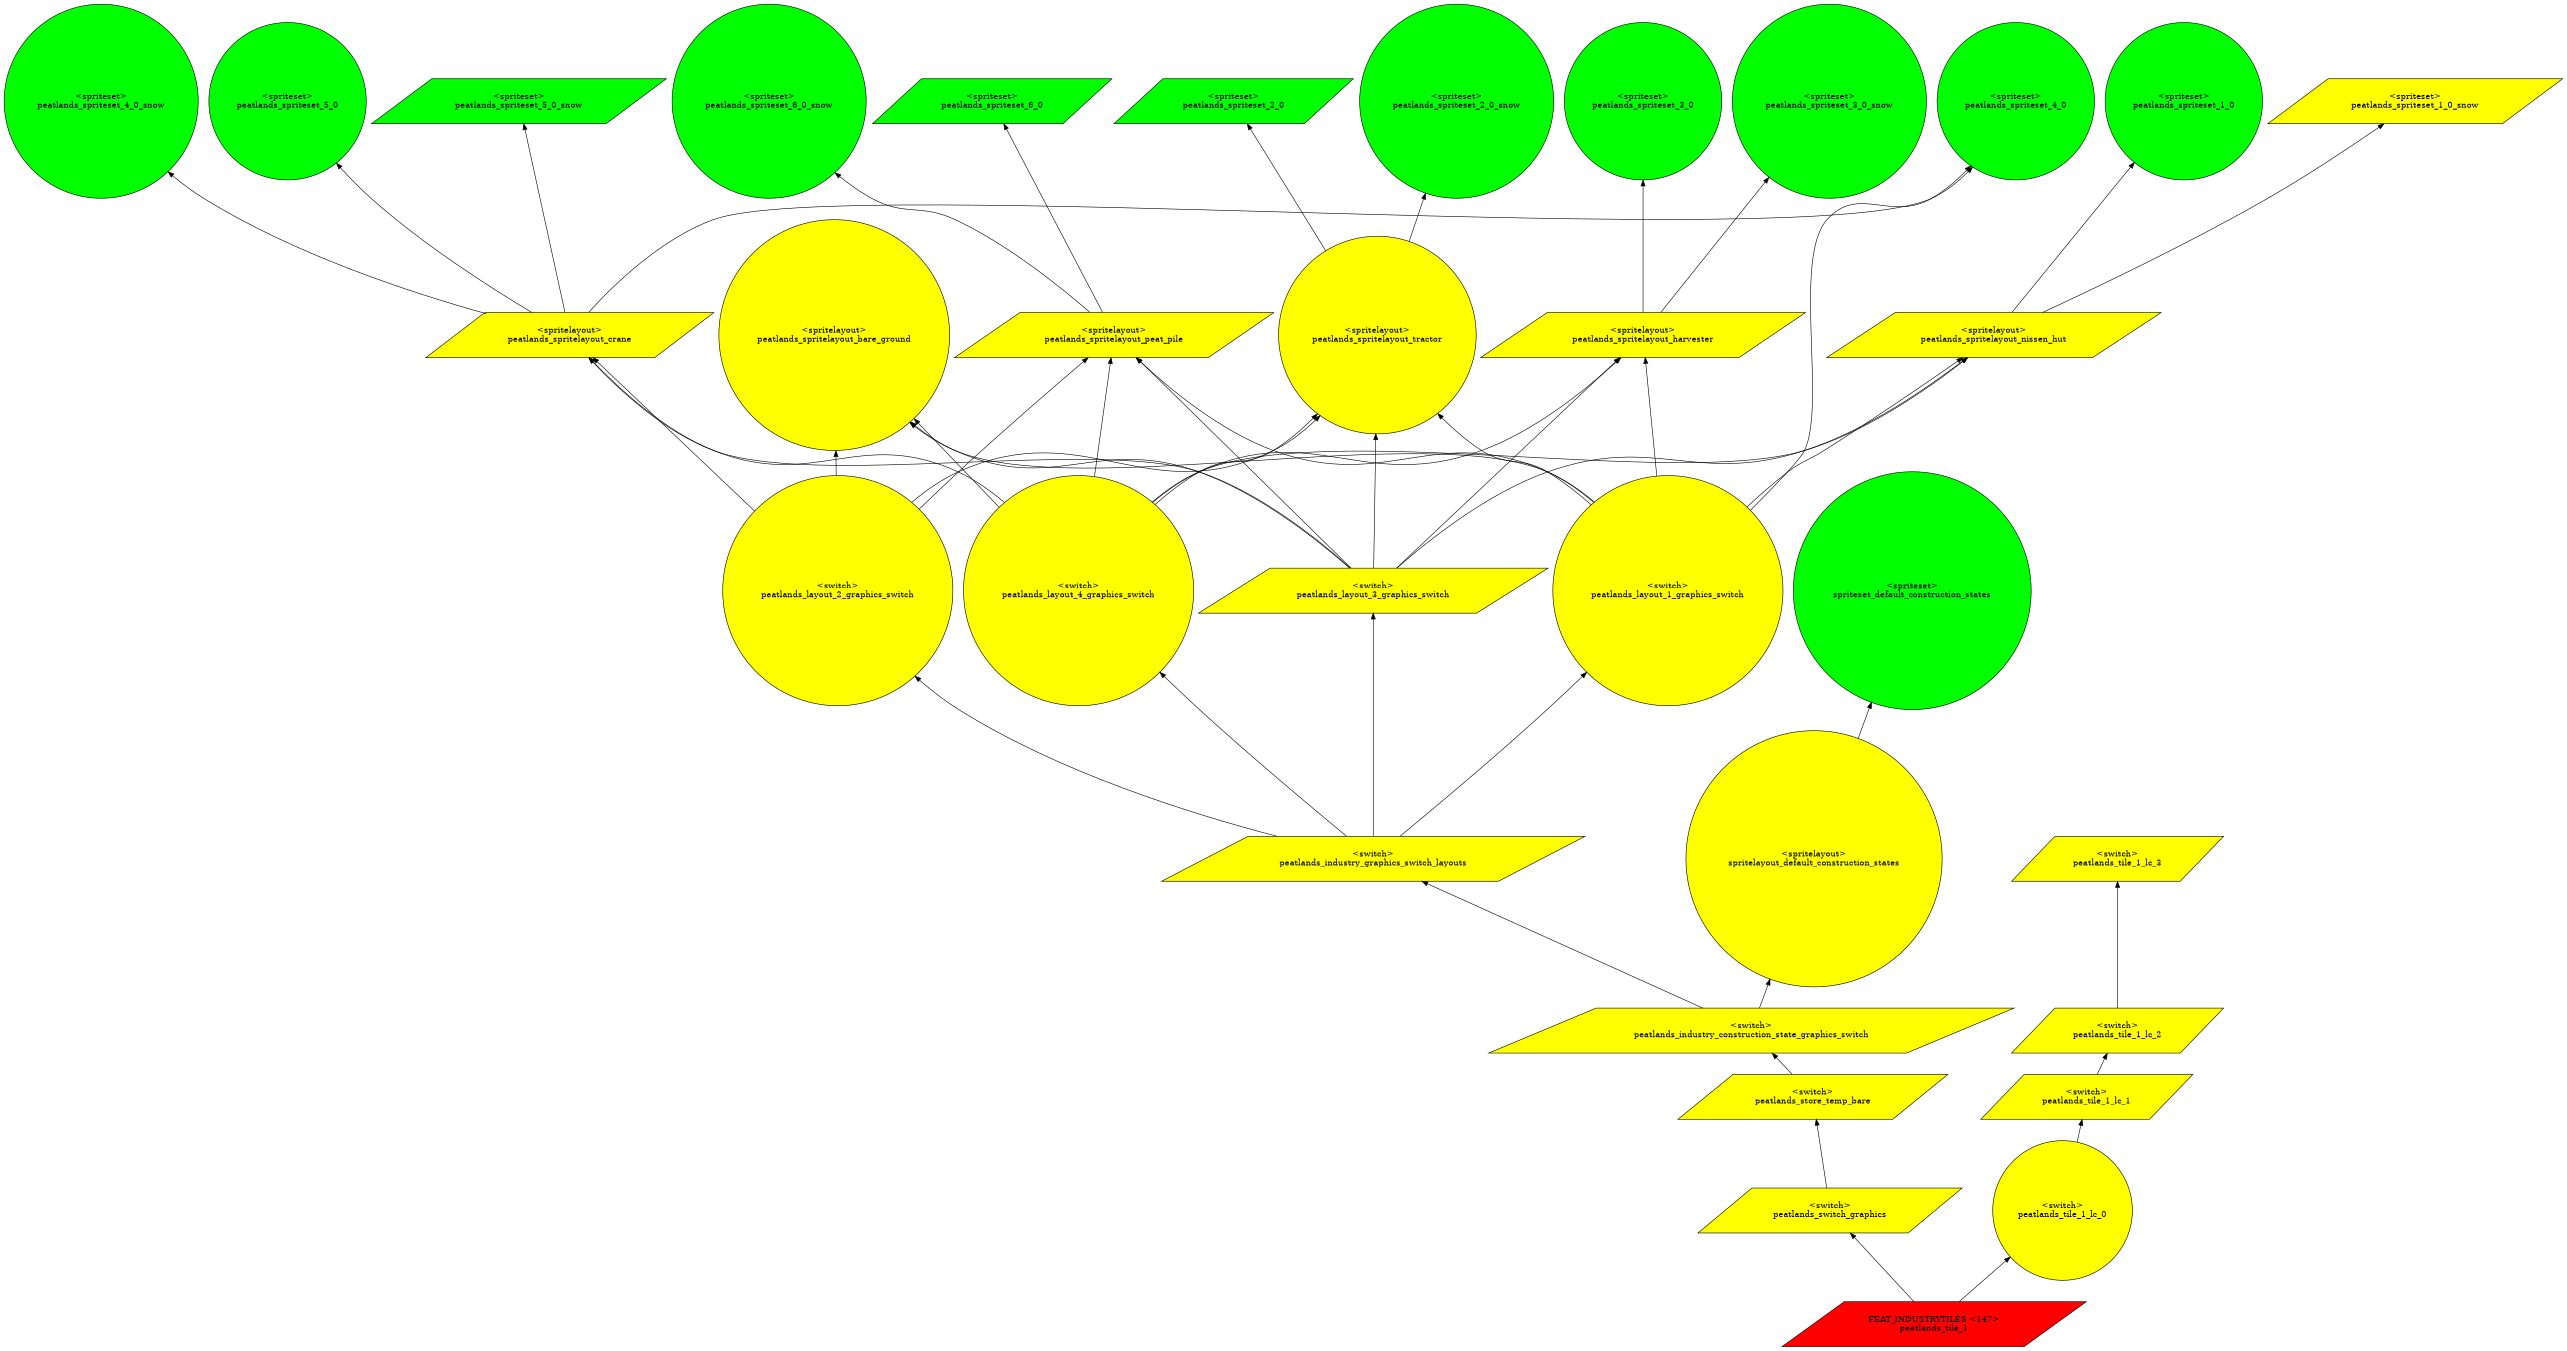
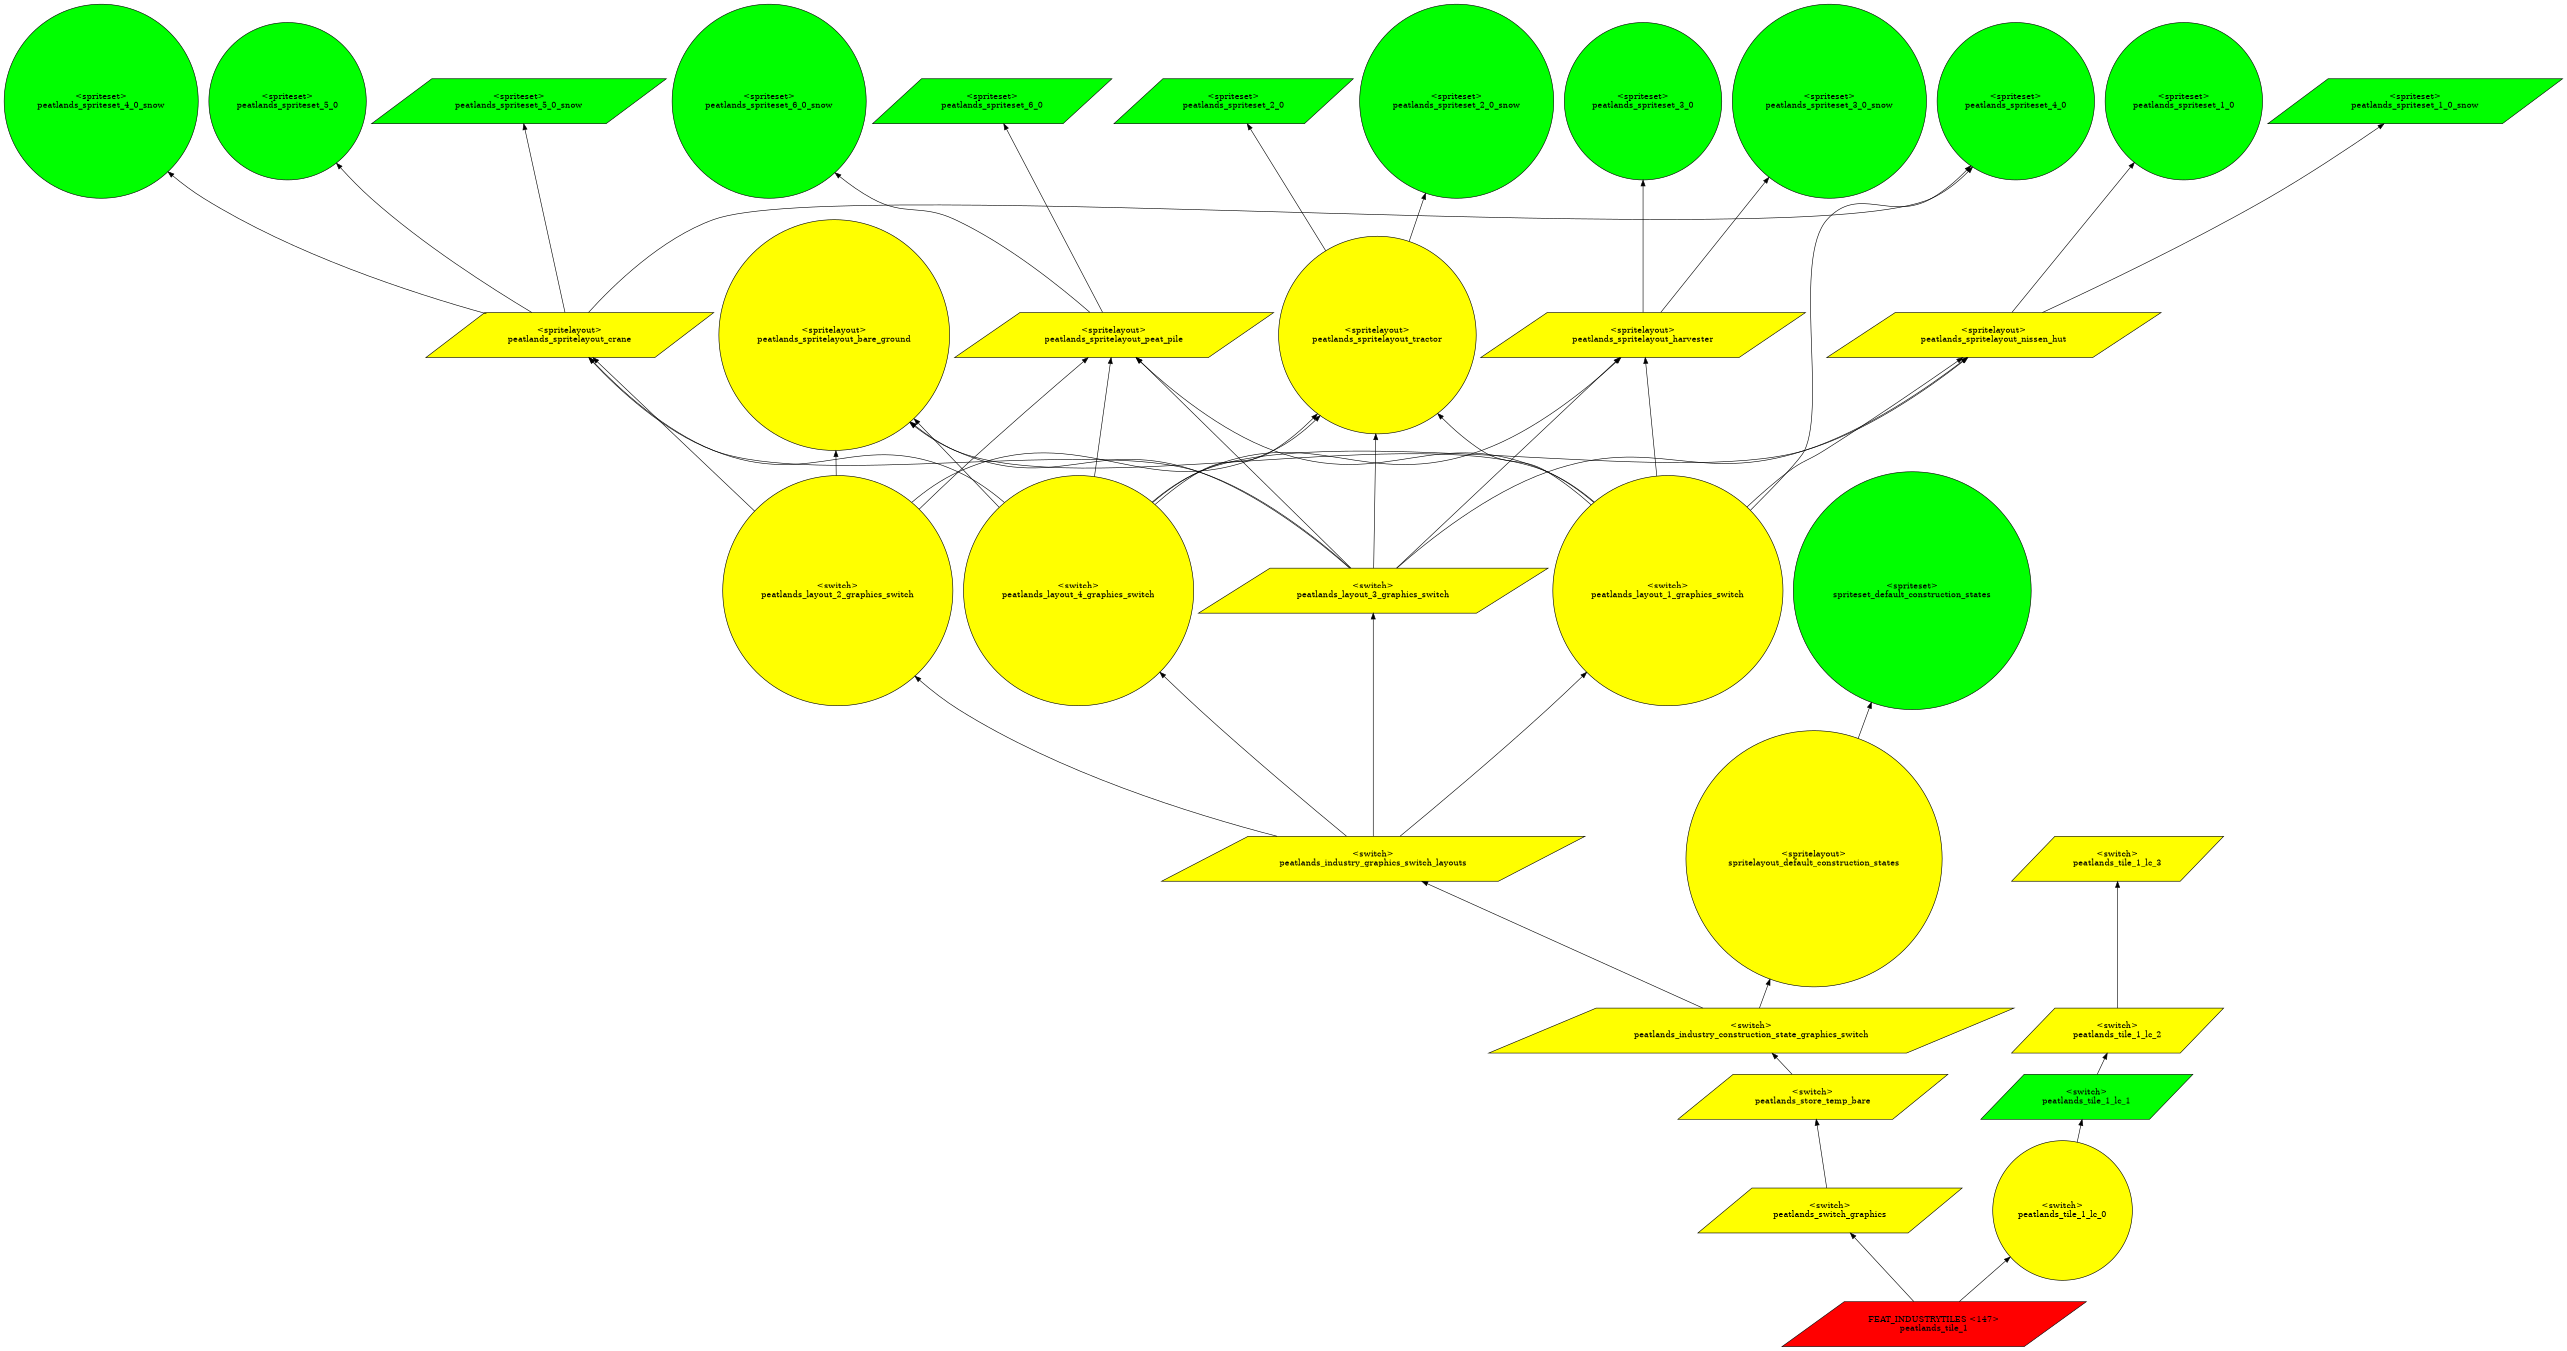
node "<spriteset> peatlands_spriteset_1_0_snow": fillcolor yellow -> green
node "<switch> peatlands_tile_1_lc_1": fillcolor yellow -> green
